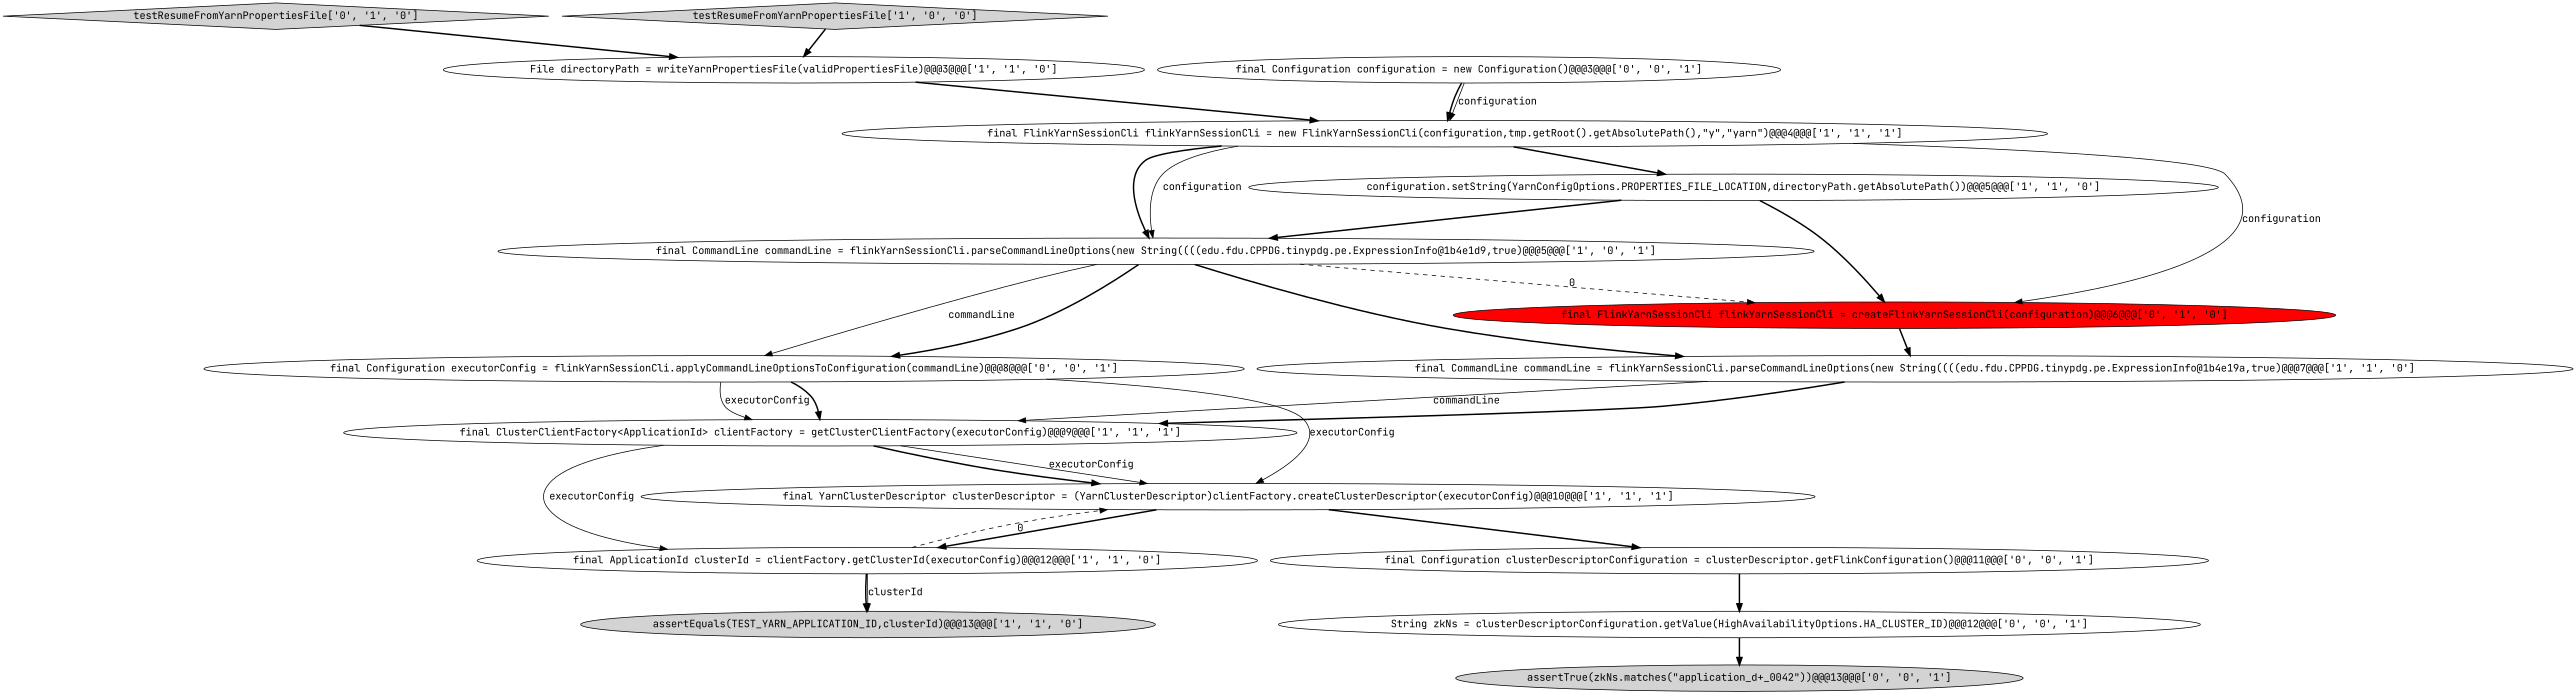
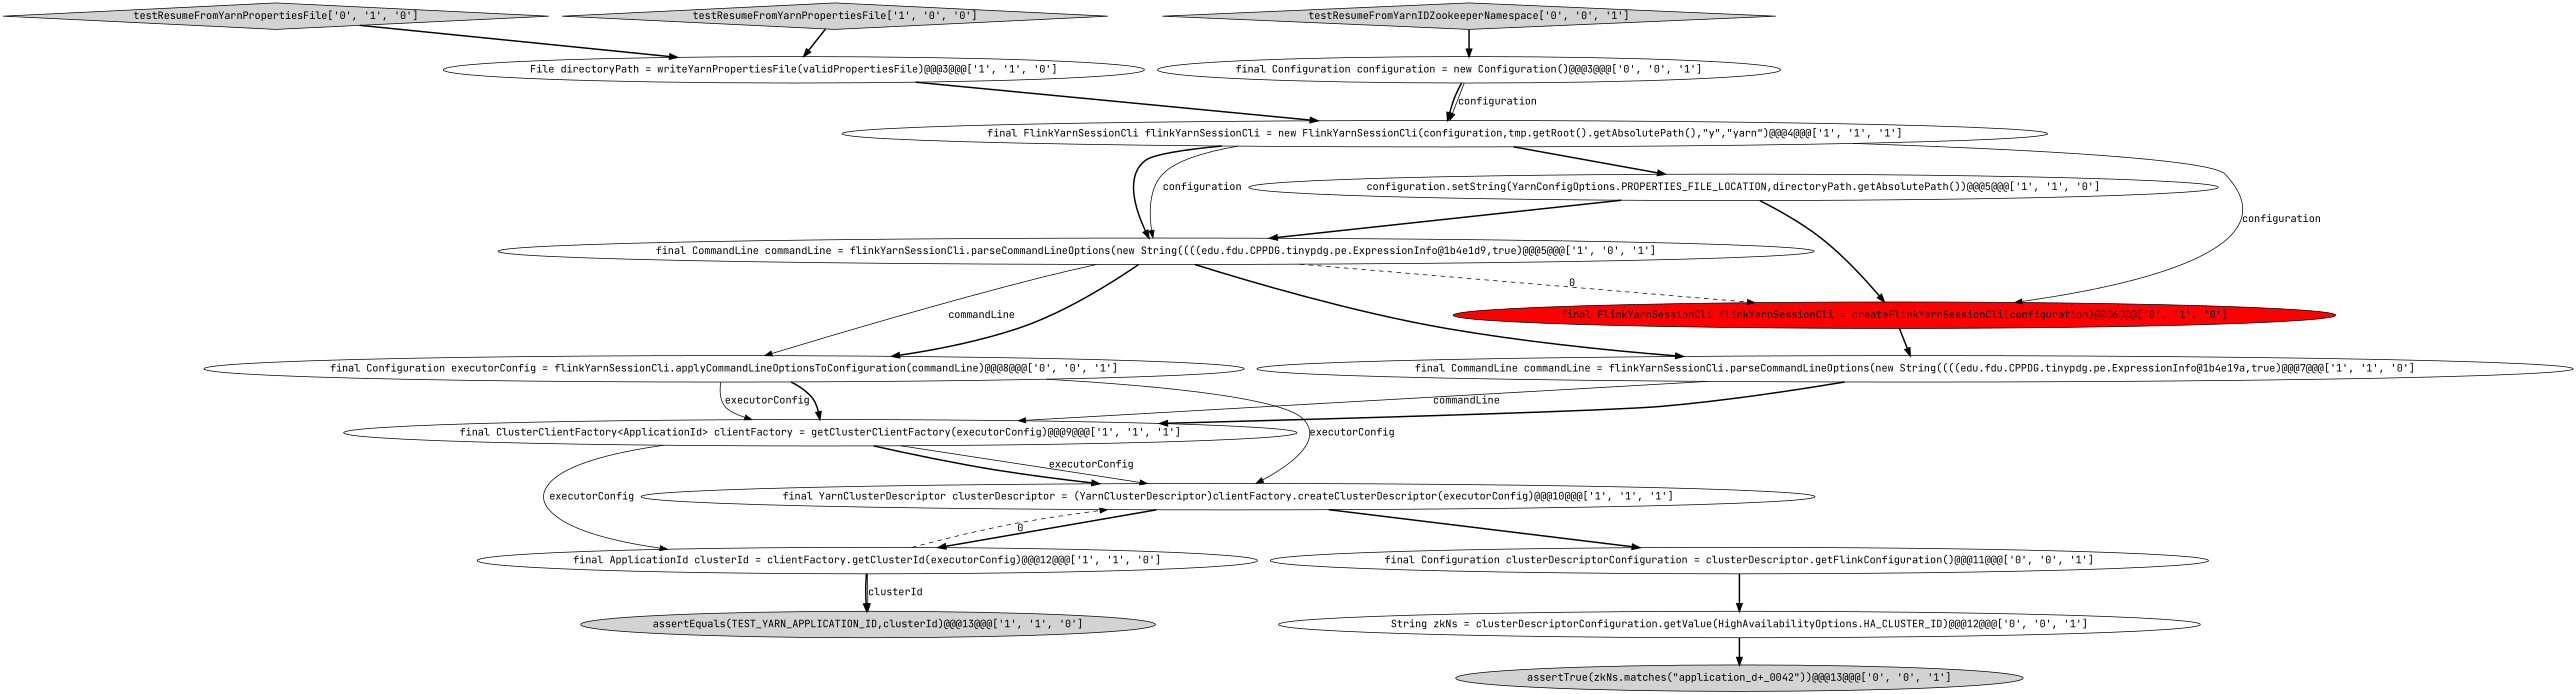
node "testResumeFromYarnIDZookeeperNamespace['0', '0', '1']": added
